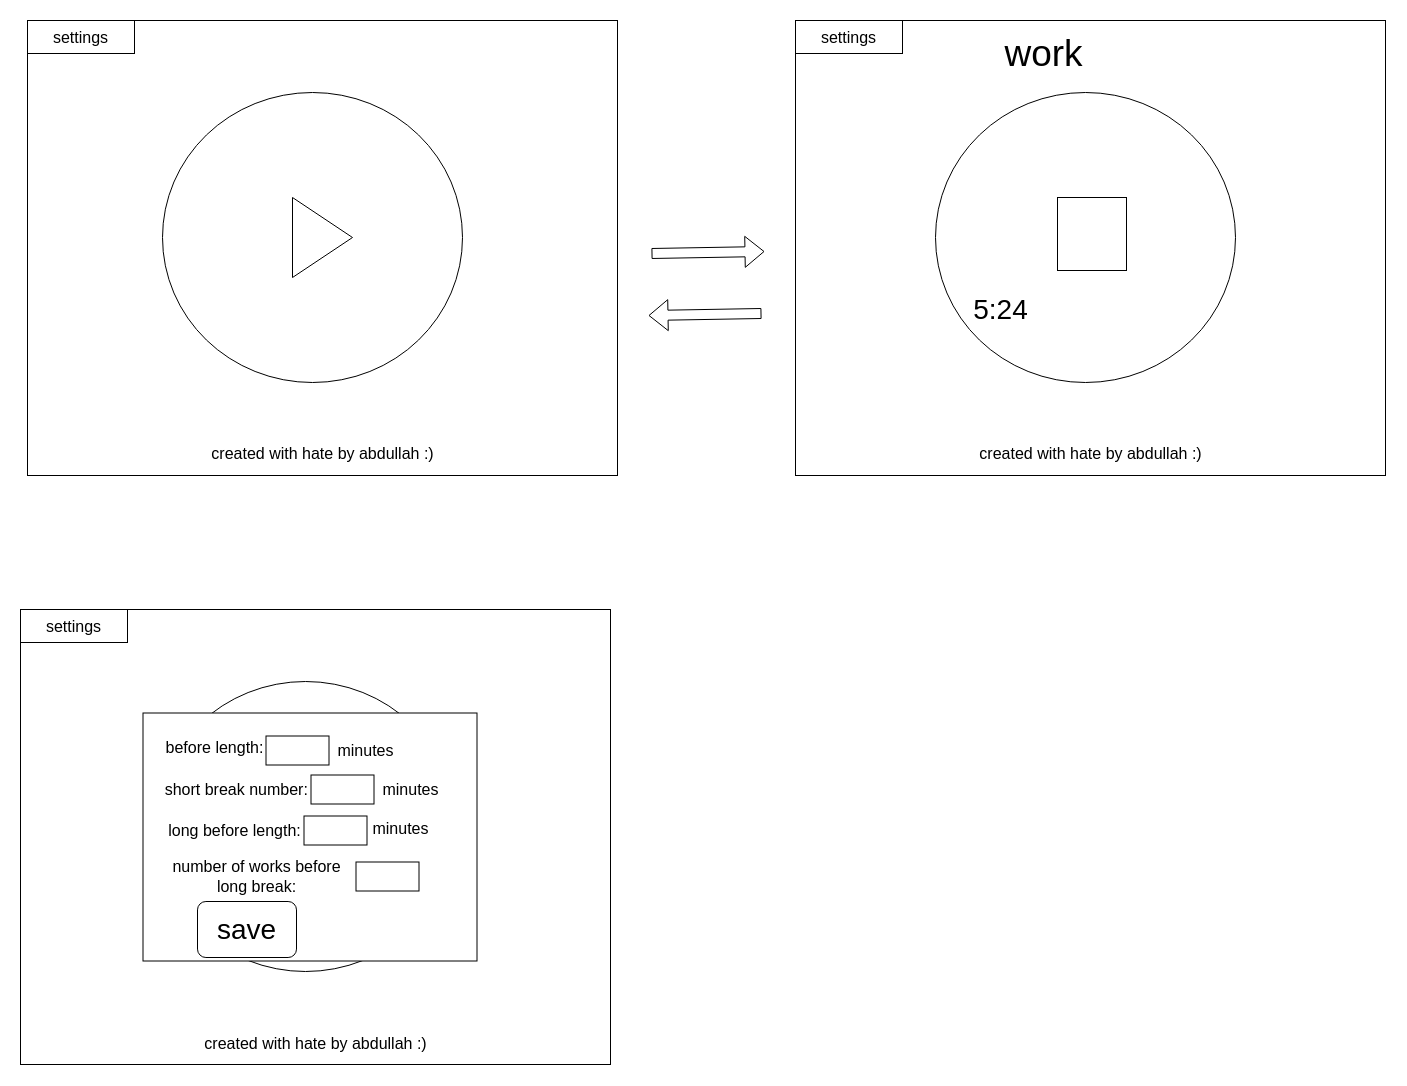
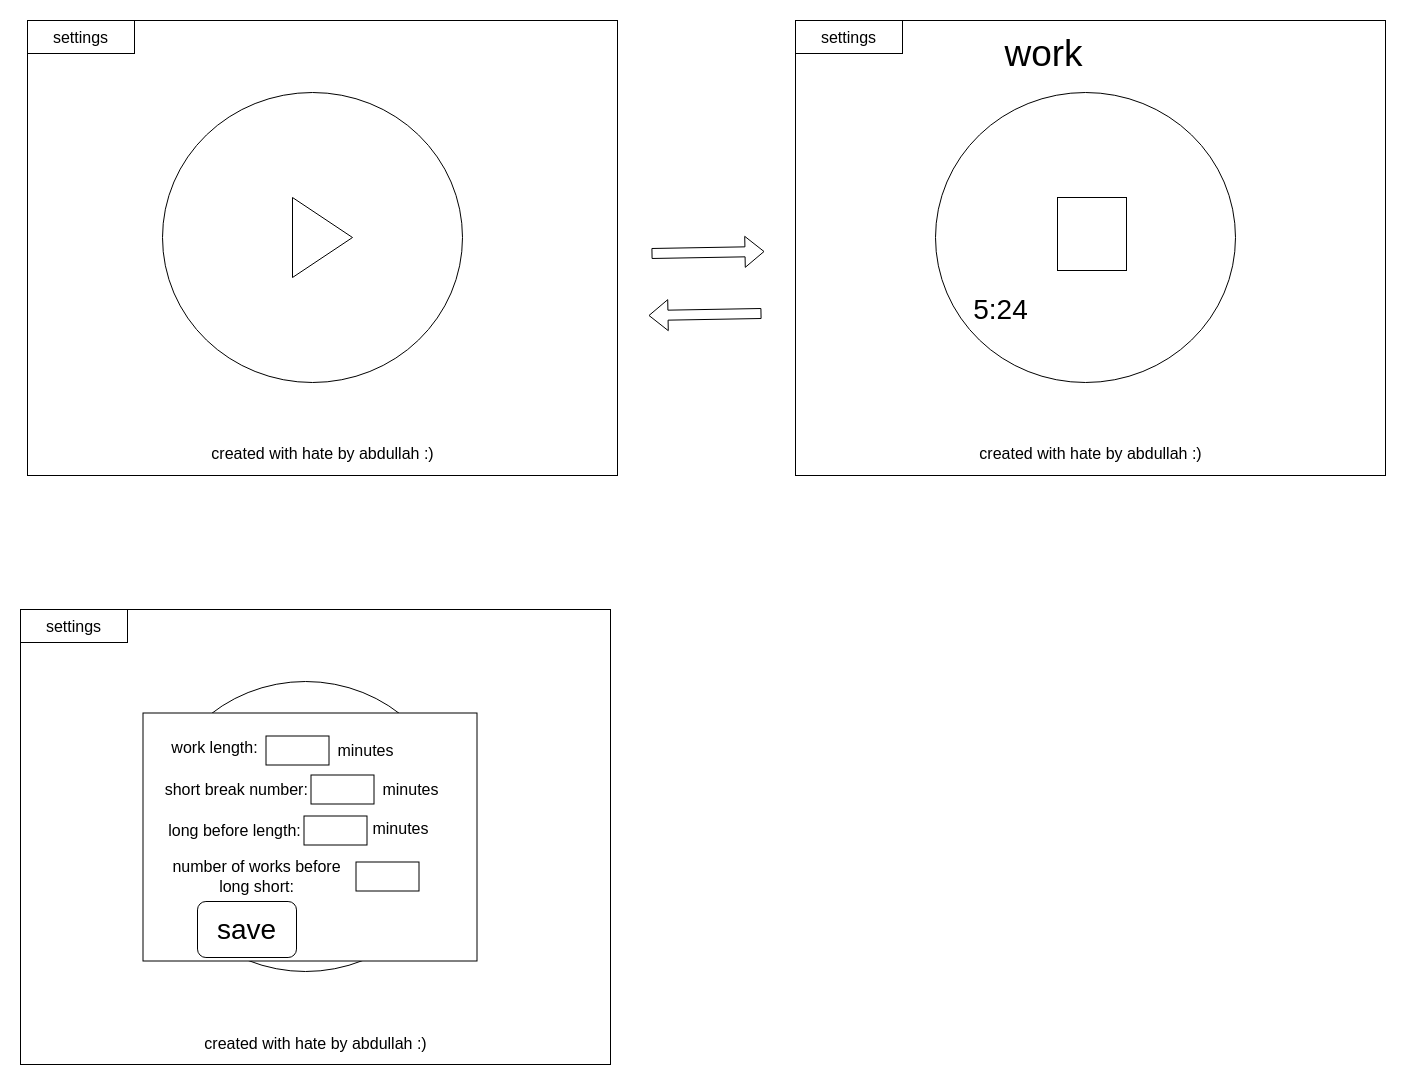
node "before length:": label "before length:" -> "work length:"
node "number of works before long break:": label "number of works before long break:" -> "number of works before long short:"
